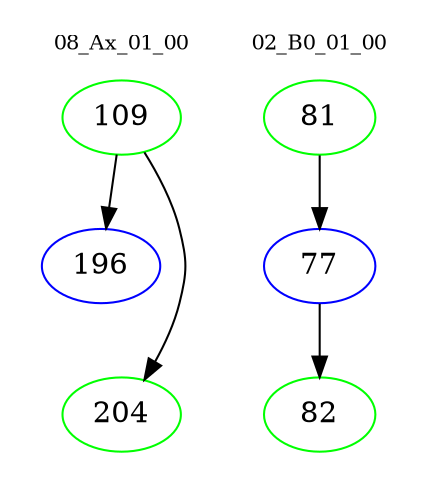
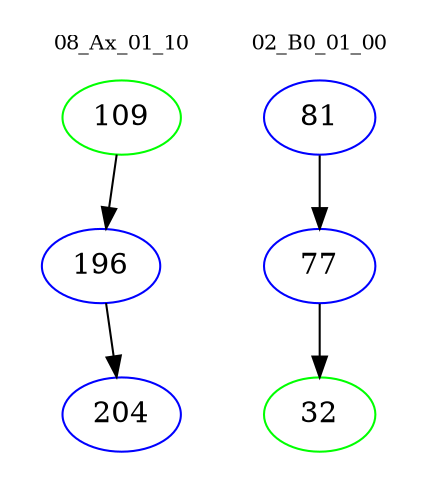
cluster "08_Ax_01_00": label "08_Ax_01_00" -> "08_Ax_01_10"
node "81": color green -> blue
edge "109" -> "204": now "196" -> "204"
node "204": color green -> blue
node "82": label "82" -> "32"
